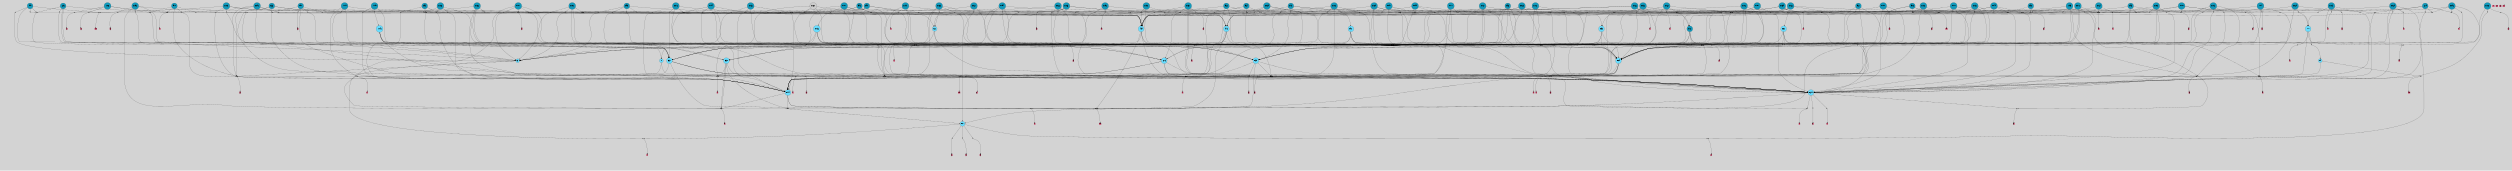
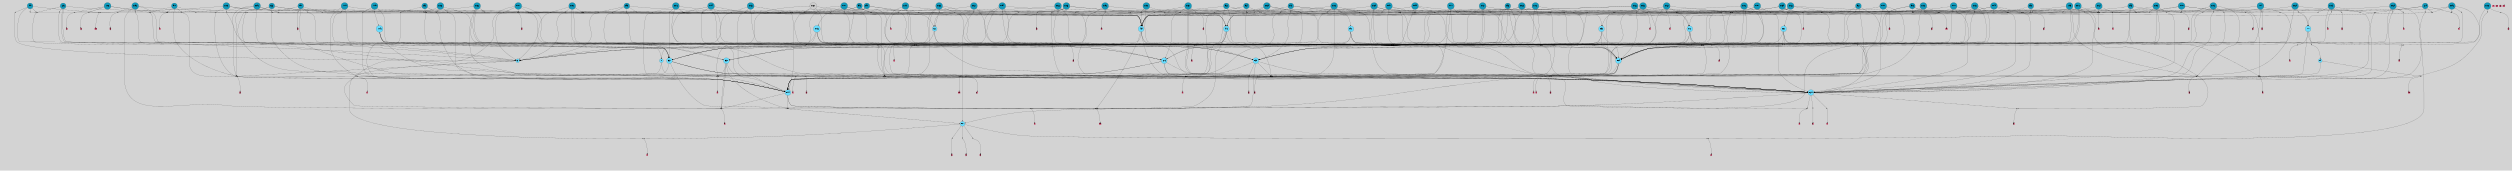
node "T767": fillcolor #1199bb -> #66ddff
